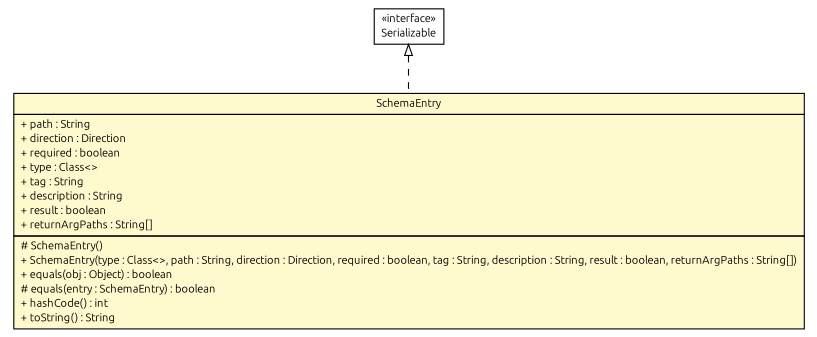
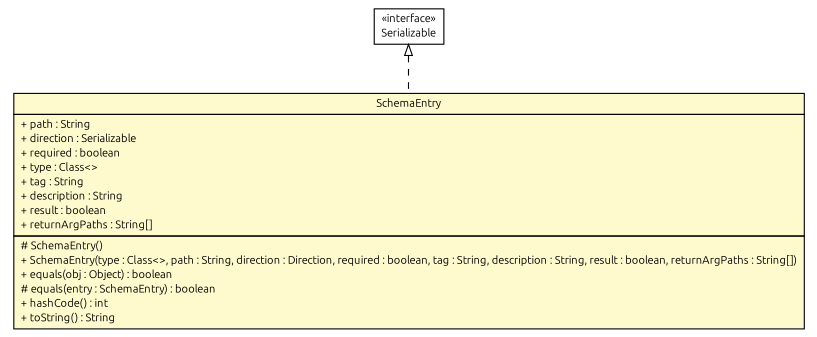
node "SchemaEntry": text "+ direction : Direction" -> "+ direction : Serializable"
